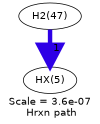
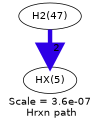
edge "H2(47)" -> "HX(5)": label " 1" -> " 2"
